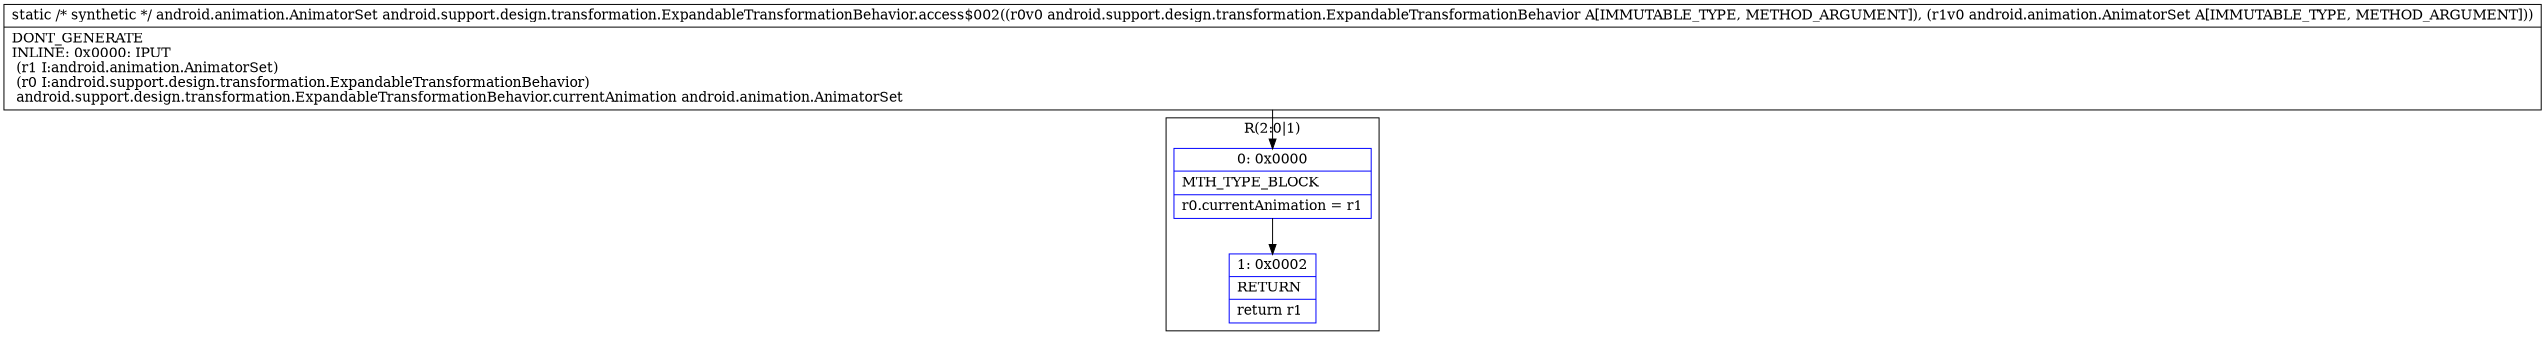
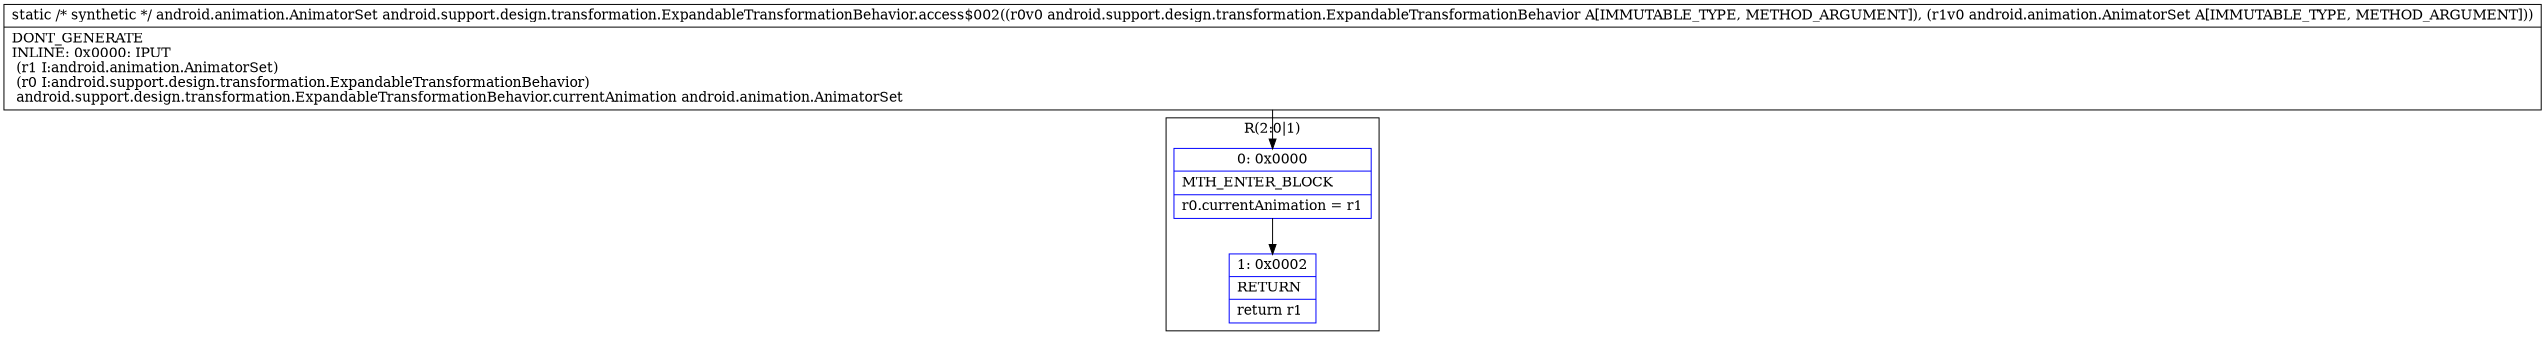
node "0: 0x0000": text "MTH_TYPE_BLOCK" -> "MTH_ENTER_BLOCK"
